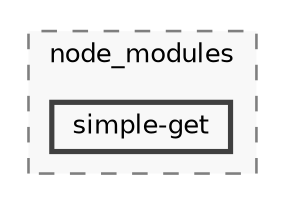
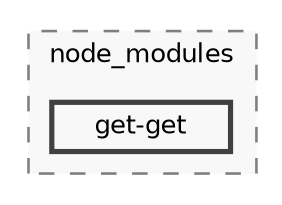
node "simple-get": label "simple-get" -> "get-get"
